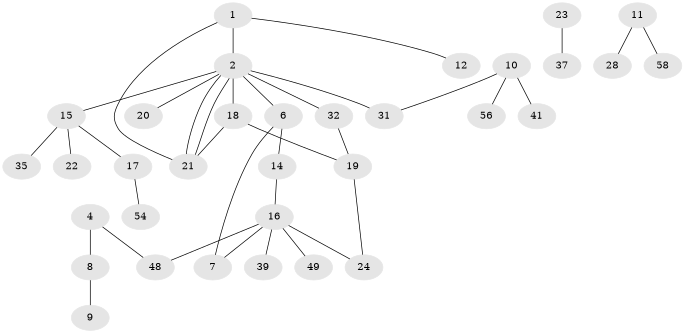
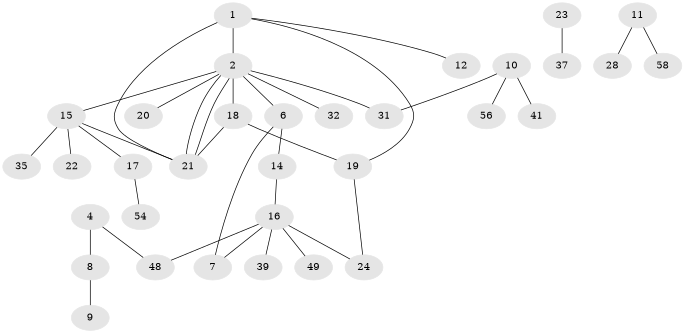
edge "15" -- "21": added
edge "32" -- "19": now "1" -- "19"
